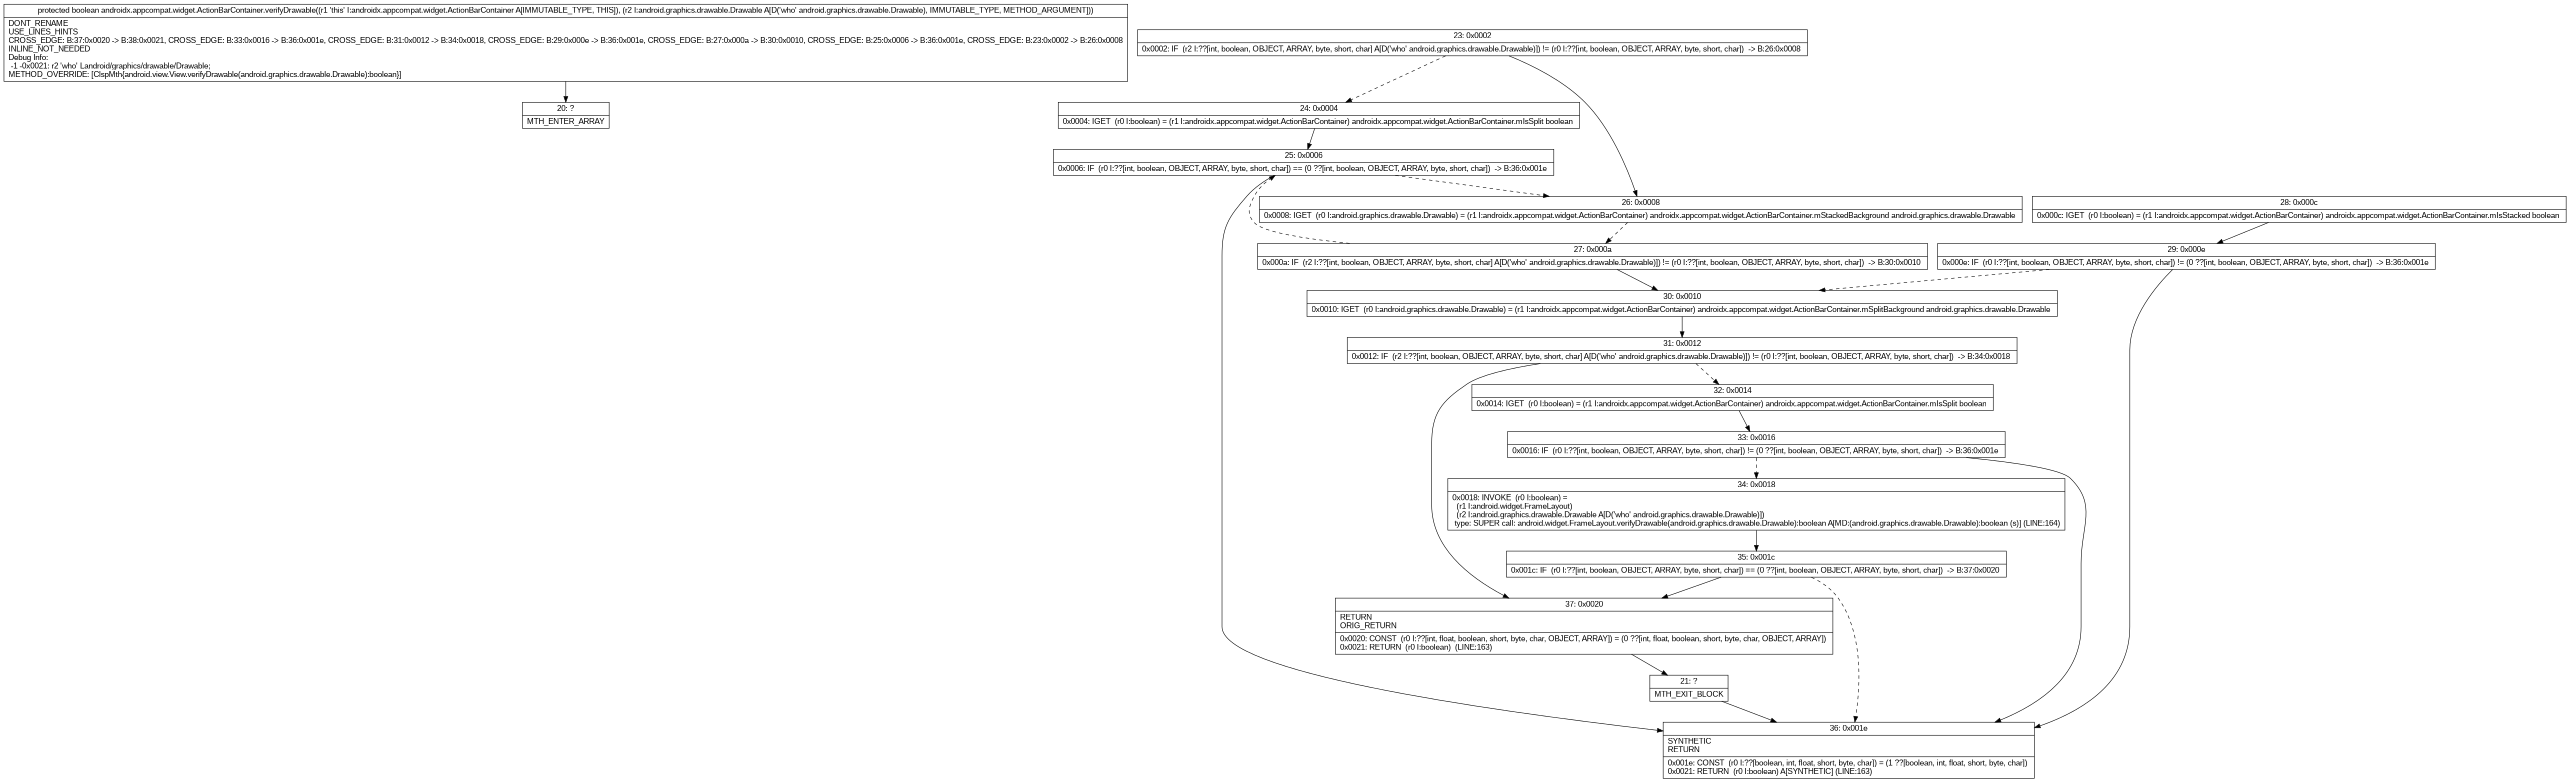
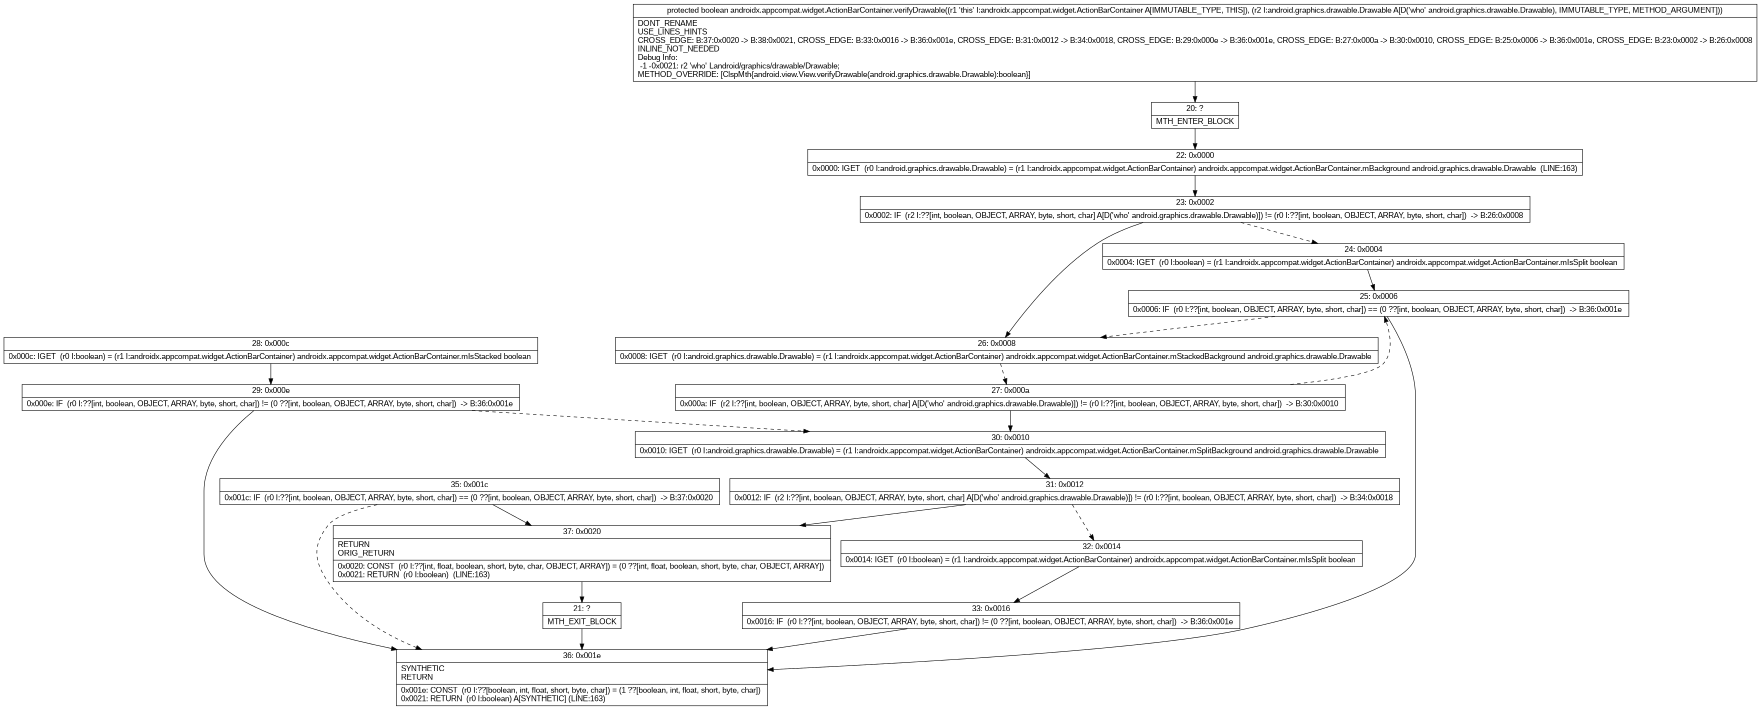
node "20: ?": text "MTH_ENTER_ARRAY" -> "MTH_ENTER_BLOCK"
node "22: 0x0000": added
node "34: 0x0018": removed
